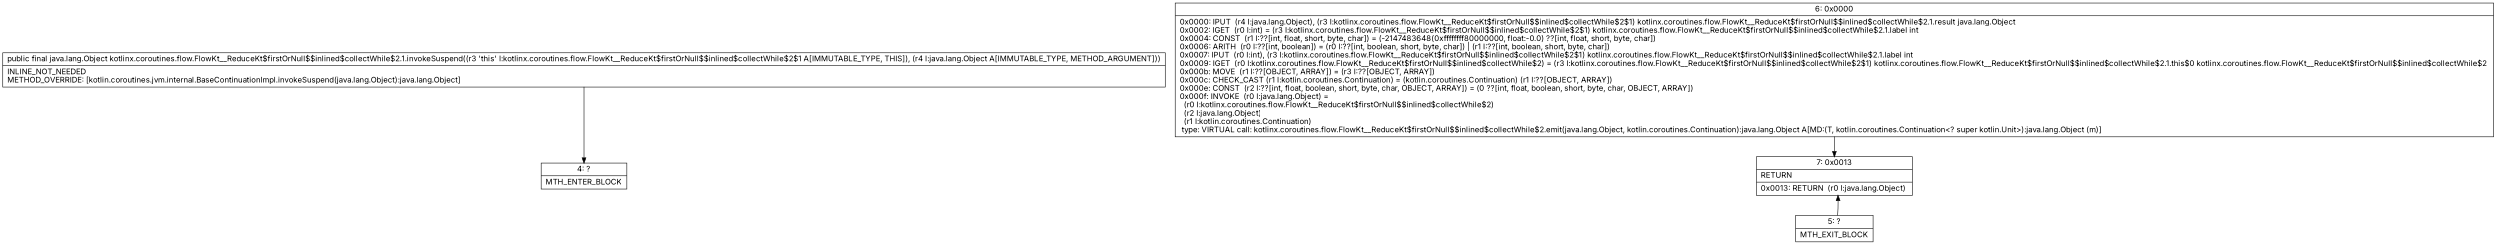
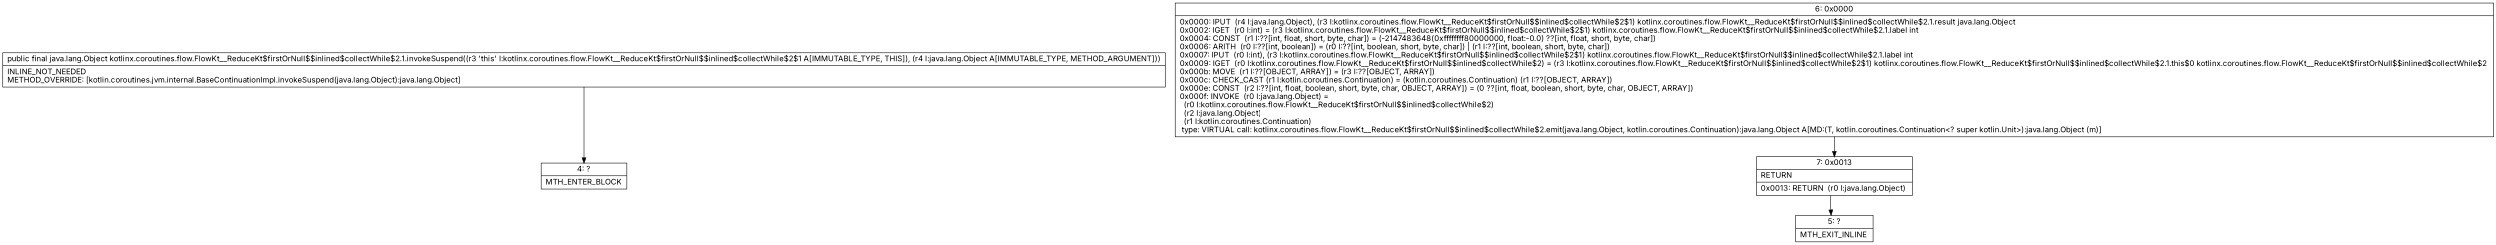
edge "5: ?" -> "7: 0x0013": reversed
node "5: ?": text "MTH_EXIT_BLOCK" -> "MTH_EXIT_INLINE"
